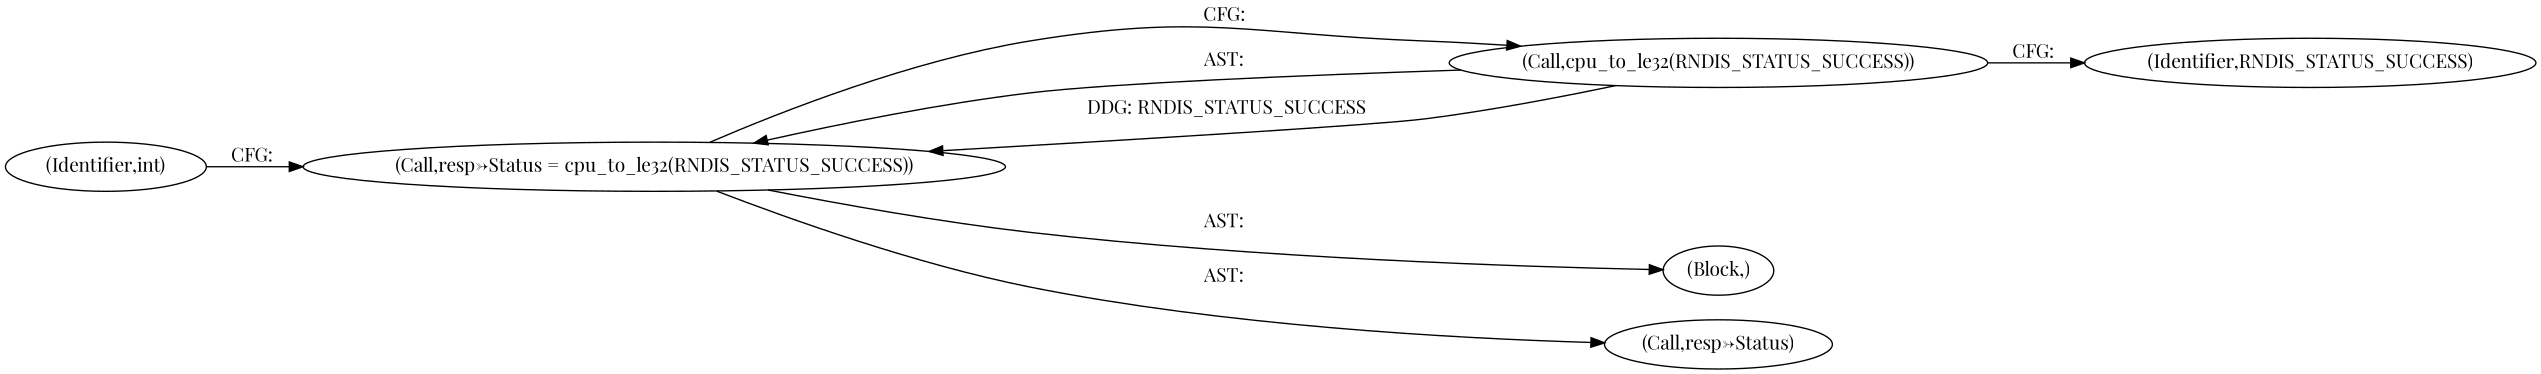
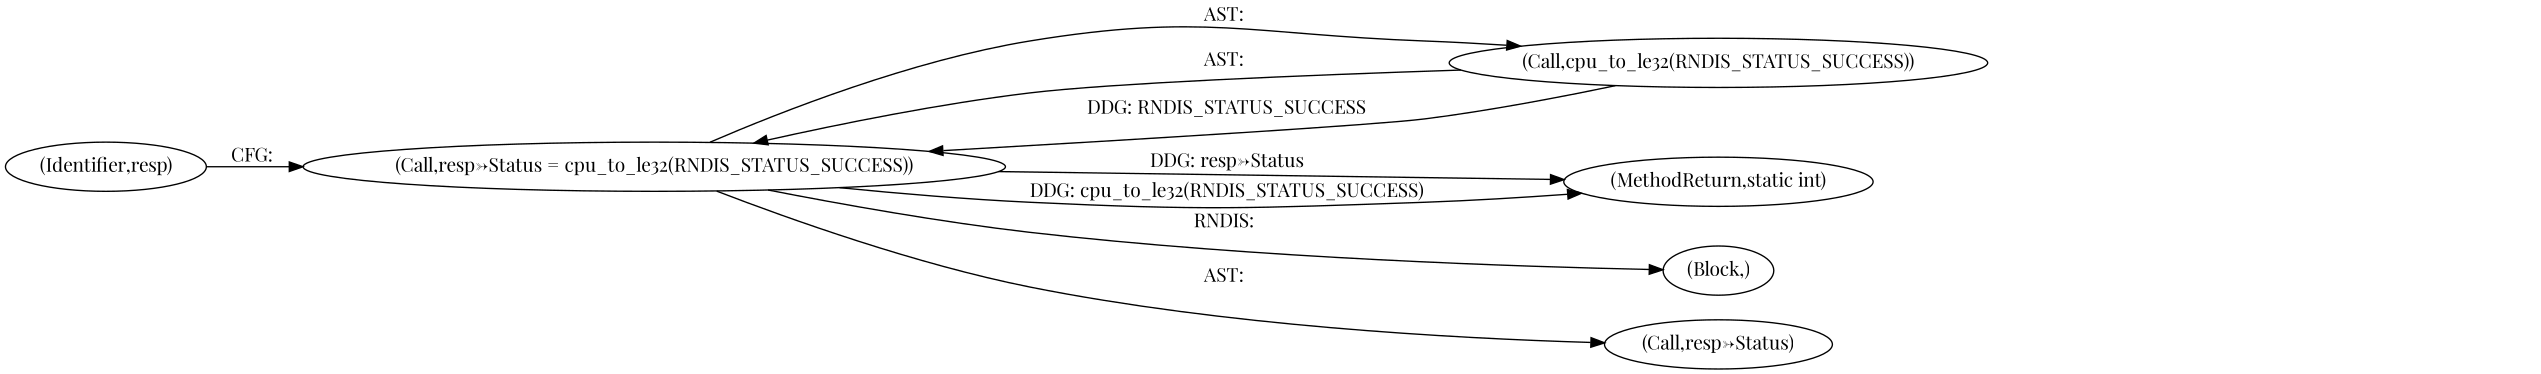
edge "(Call,resp->Status = cpu_to_le32(RNDIS_STATUS_SUCCESS))" -> "(Call,cpu_to_le32(RNDIS_STATUS_SUCCESS))": label "CFG: " -> "AST: "
node "(Identifier,RNDIS_STATUS_SUCCESS)": removed
node "(Identifier,int)": label "(Identifier,int)" -> "(Identifier,resp)"
node "(MethodReturn,static int)": added
edge "(Call,resp->Status = cpu_to_le32(RNDIS_STATUS_SUCCESS))" -> "(Block,)": label "AST: " -> "RNDIS: "
